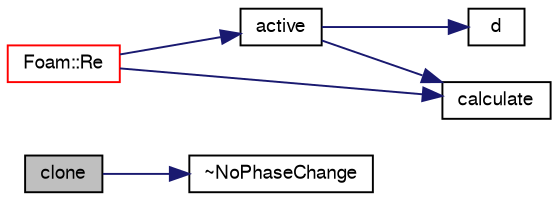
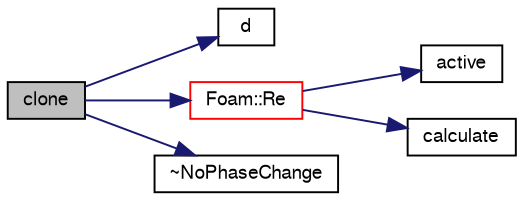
edge "active" -> "d": now "clone" -> "d"
edge "active" -> "calculate": removed
edge "clone" -> "Foam::Re": added
